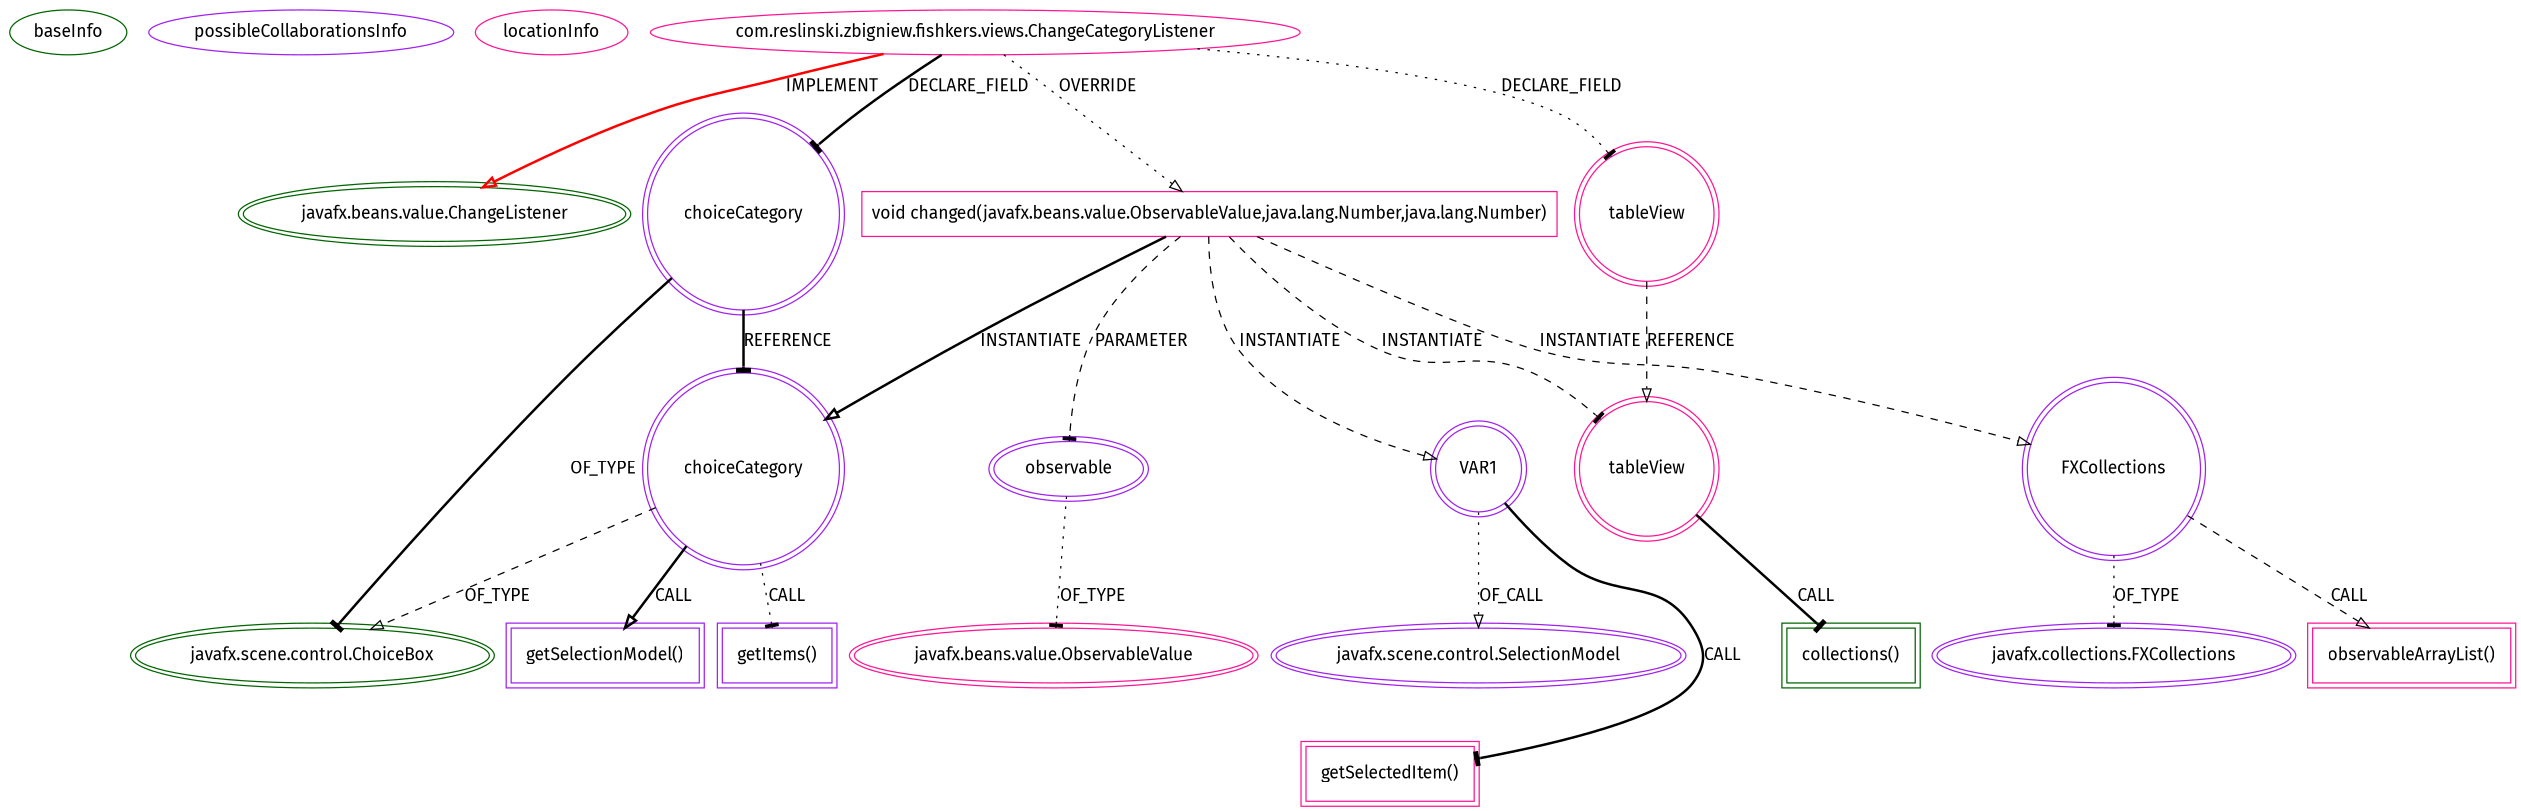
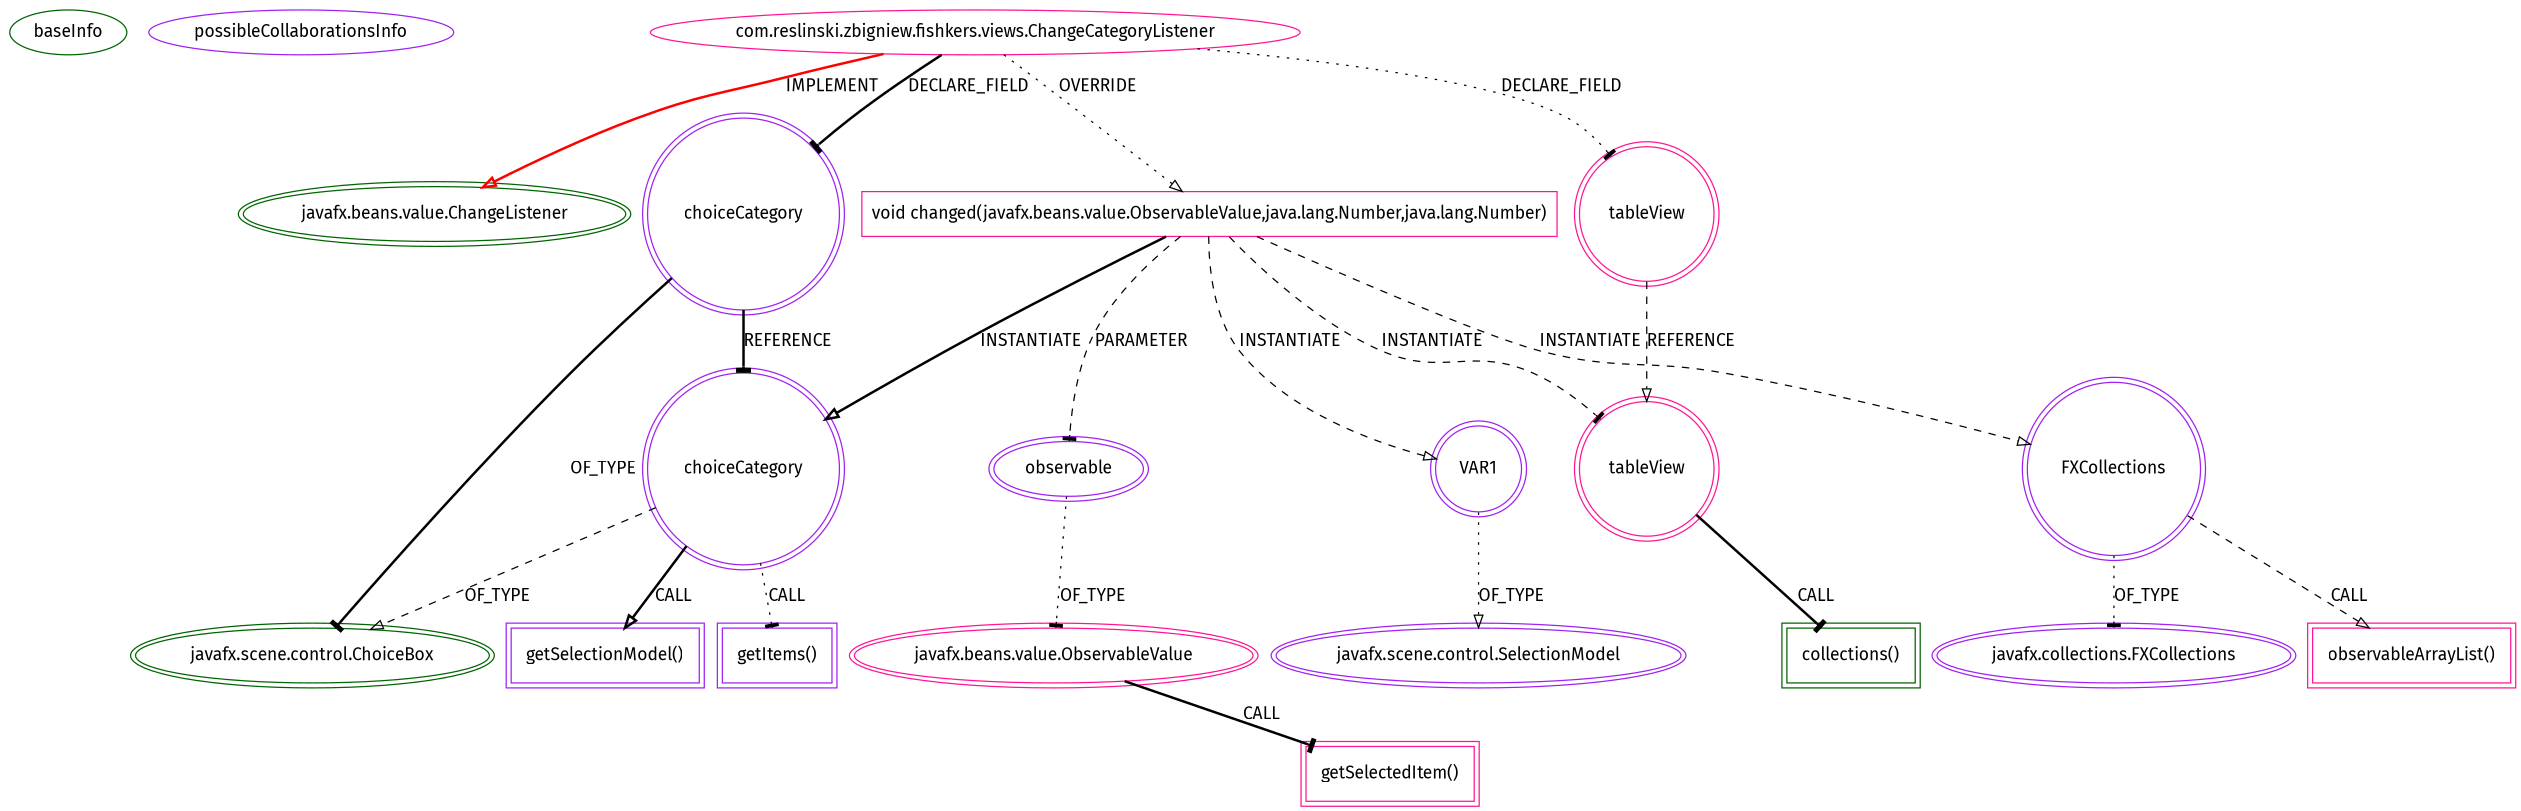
node "locationInfo": removed
edge "VAR1" -> "javafx.scene.control.SelectionModel": label "OF_CALL" -> "OF_TYPE"
edge "VAR1" -> "getSelectedItem()": now "javafx.beans.value.ObservableValue" -> "getSelectedItem()"
